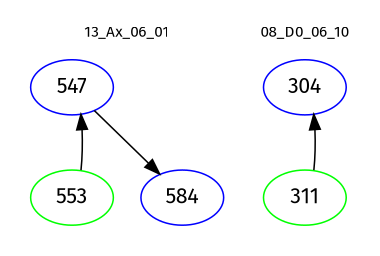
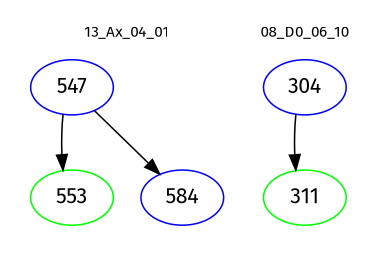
cluster "13_Ax_06_01": label "13_Ax_06_01" -> "13_Ax_04_01"
edge "553" -> "547": reversed
edge "311" -> "304": reversed
